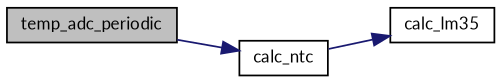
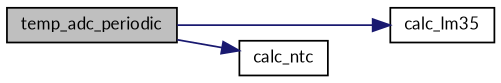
edge "calc_ntc" -> "calc_lm35": now "temp_adc_periodic" -> "calc_lm35"
